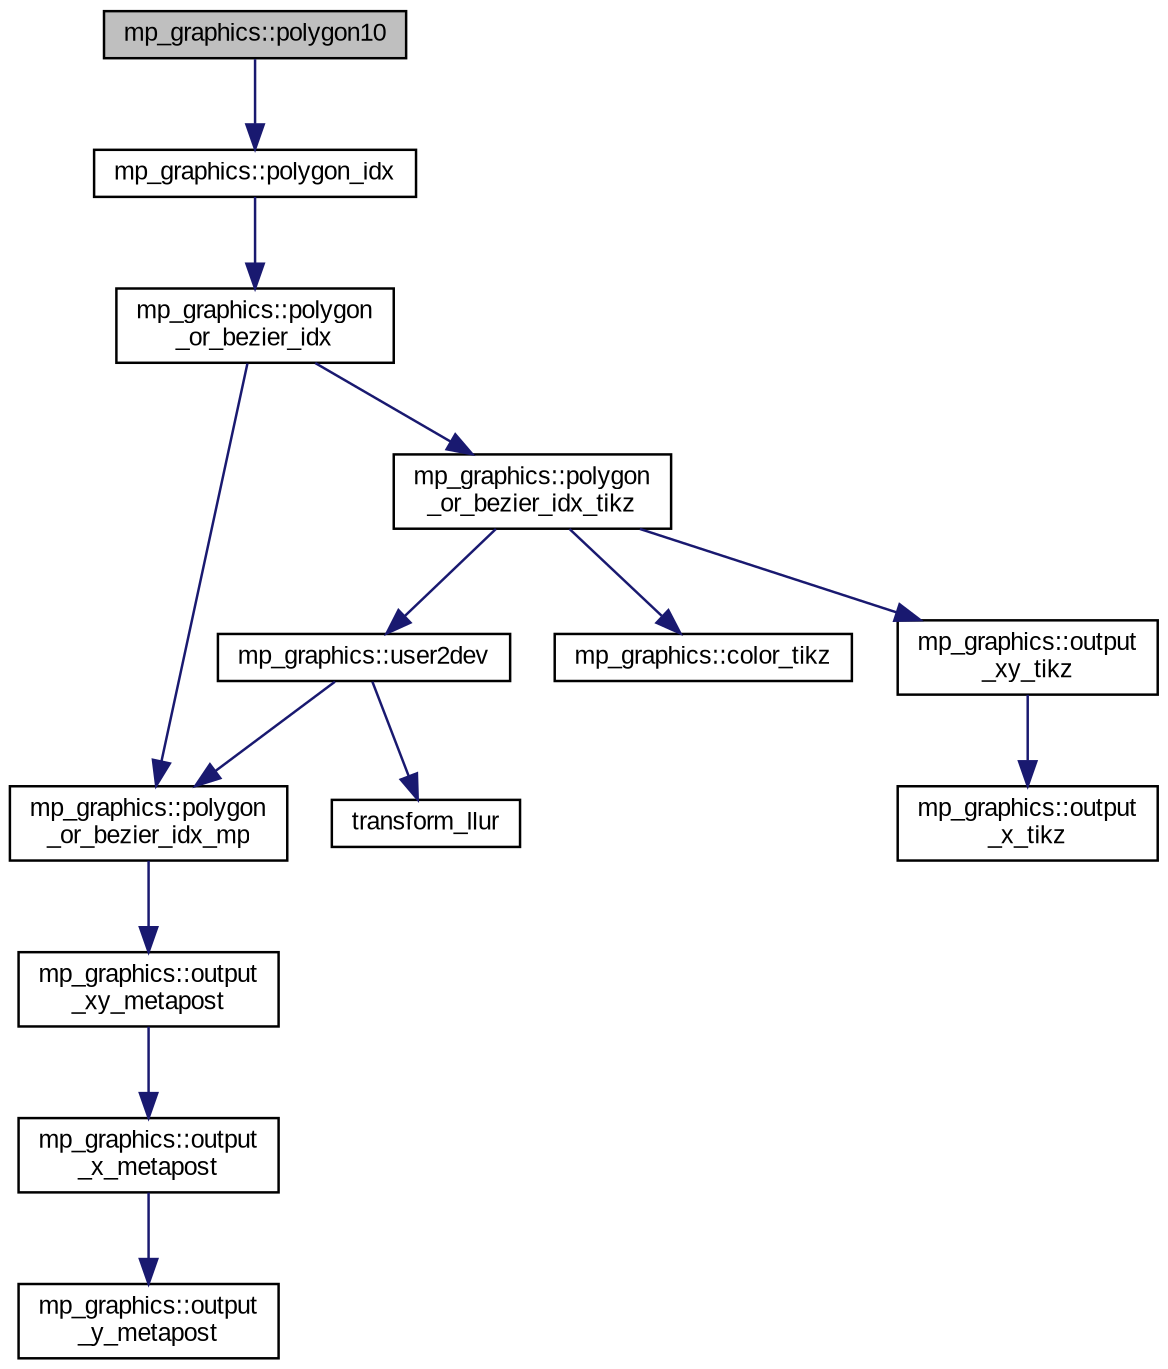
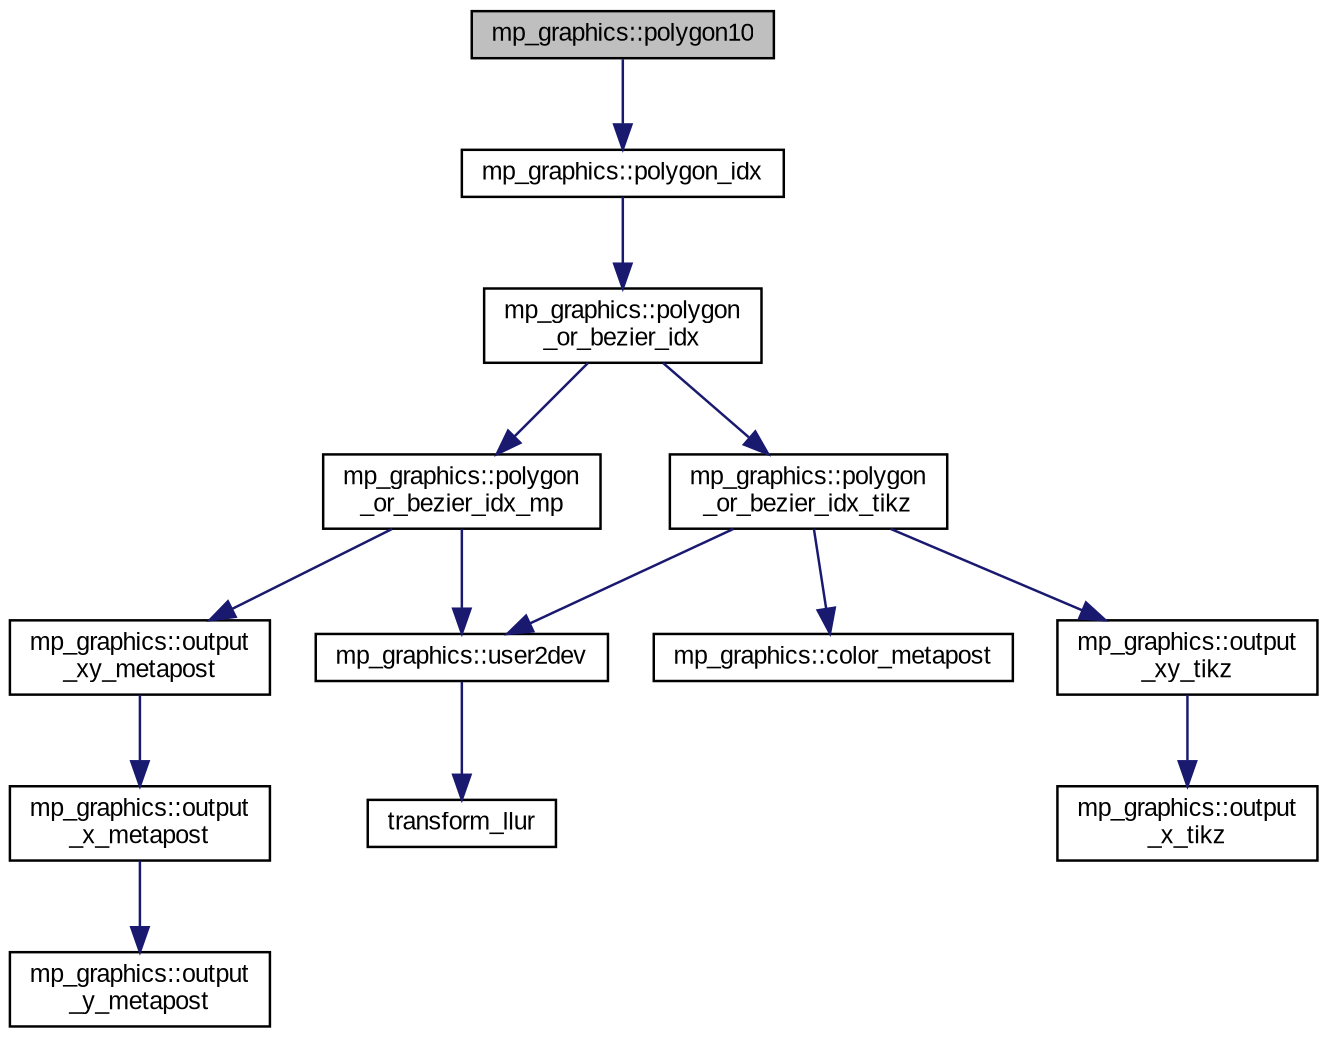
node "mp_graphics::color_tikz": label "mp_graphics::color_tikz" -> "mp_graphics::color_metapost"
edge "mp_graphics::user2dev" -> "mp_graphics::polygon _or_bezier_idx_mp": reversed
